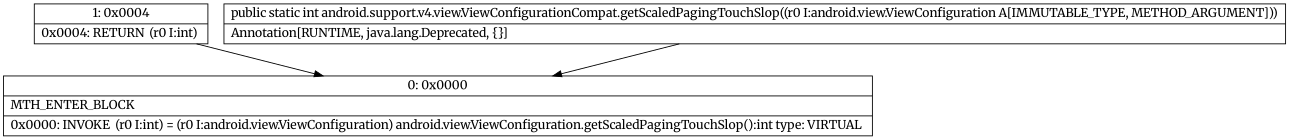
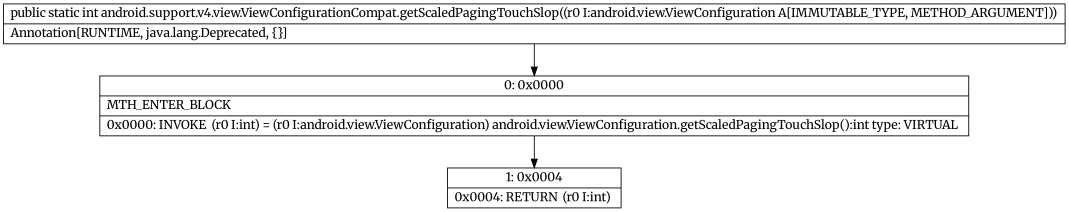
edge "1: 0x0004" -> "0: 0x0000": reversed
